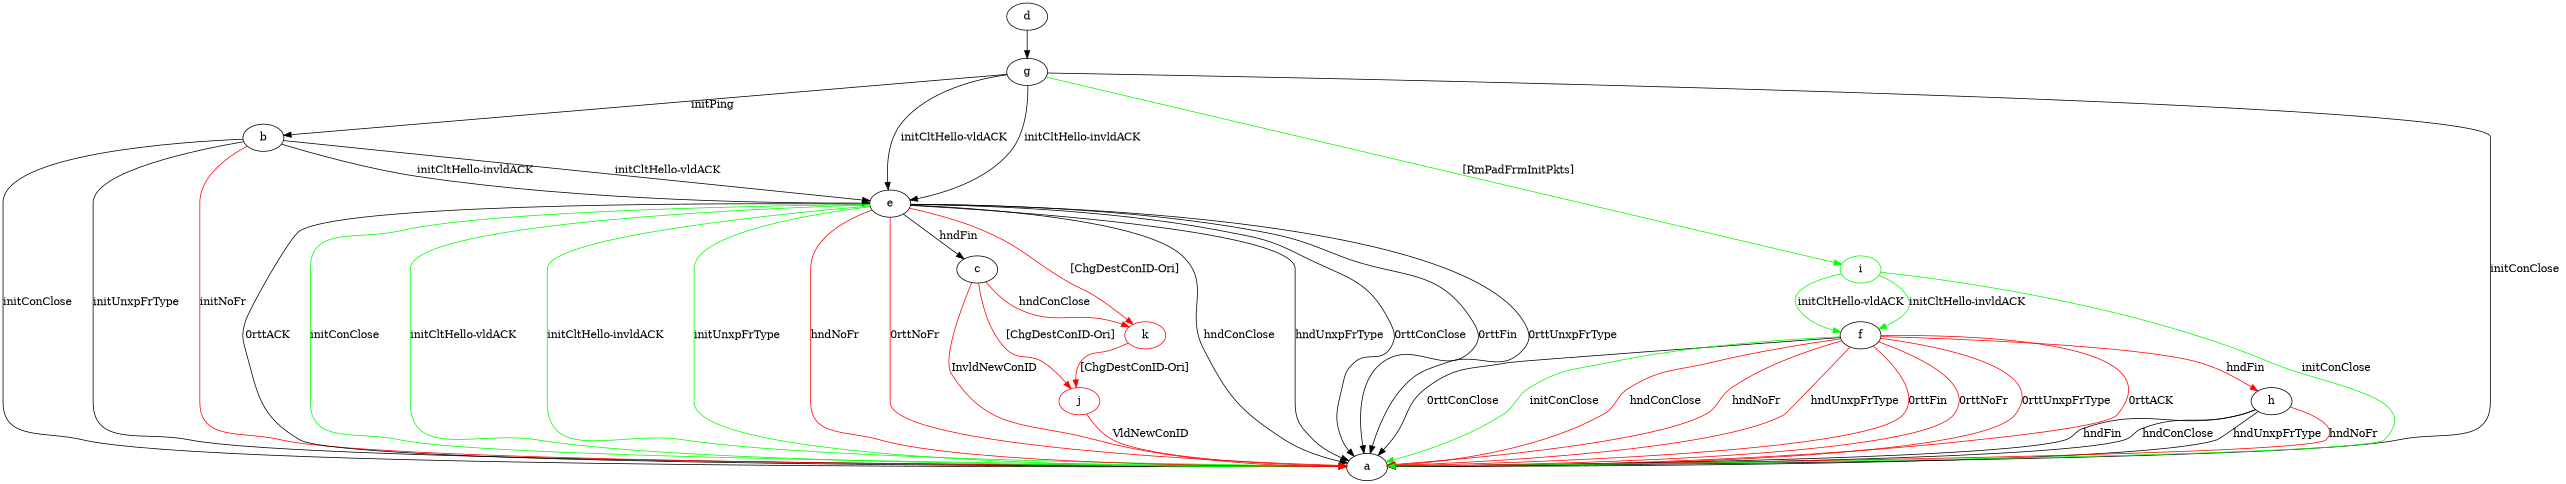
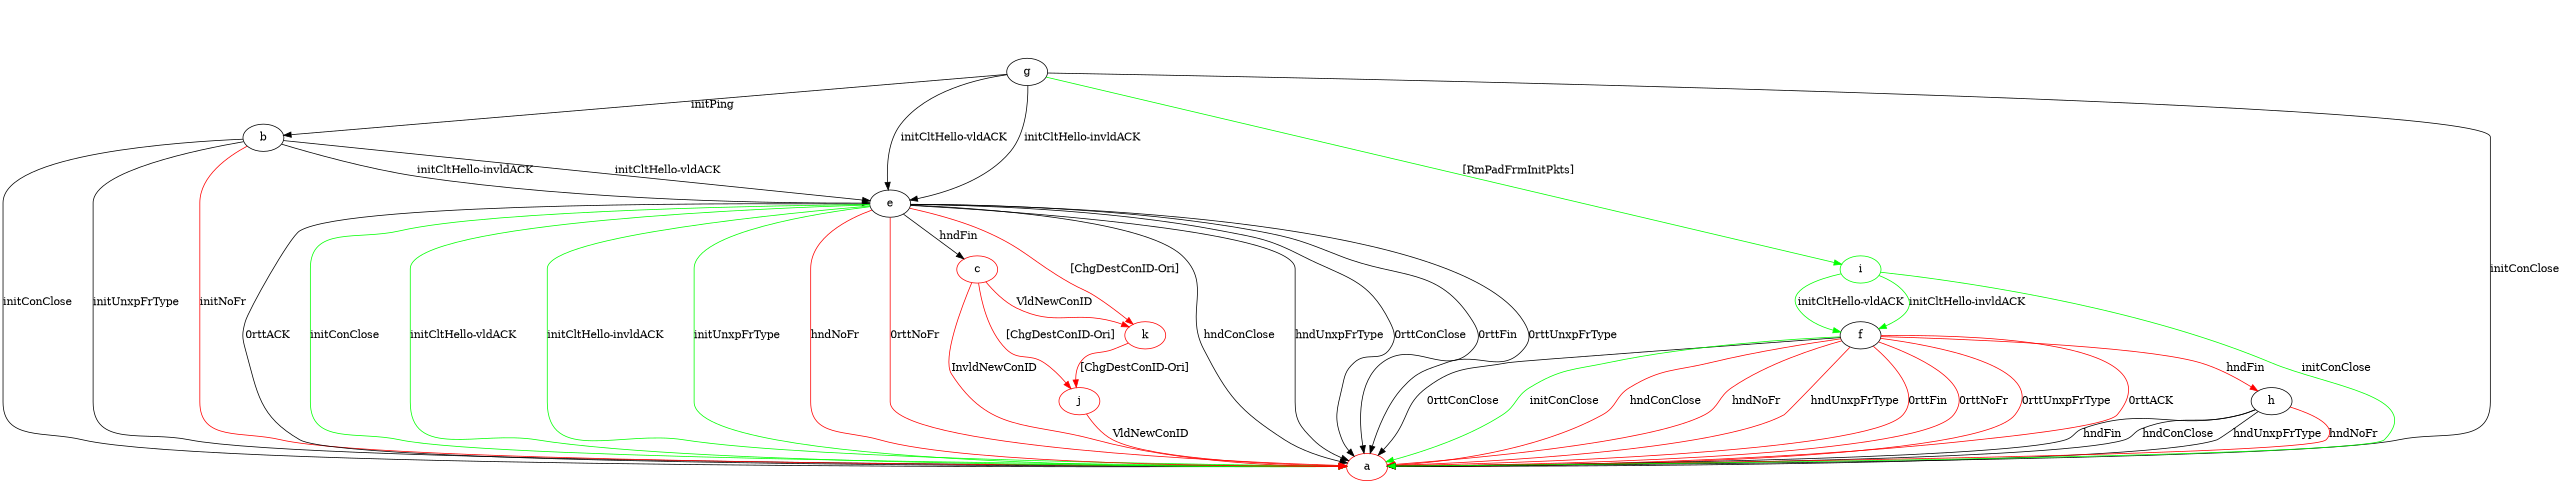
node "d": removed
node "c": color black -> red
edge "c" -> "k": label "hndConClose " -> "VldNewConID "
node "a": color black -> red
